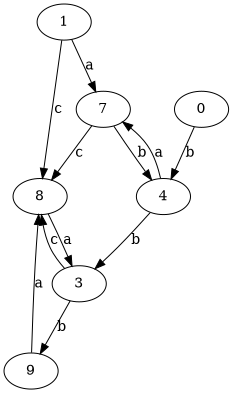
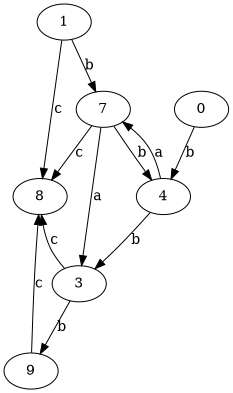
edge "1" -> "7": label "a" -> "b"
edge "8" -> "3": now "7" -> "3"
edge "9" -> "8": label "a" -> "c"
